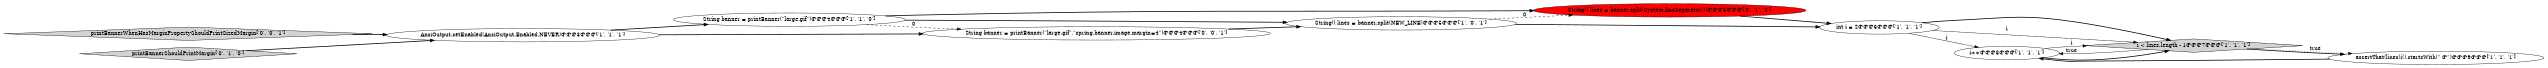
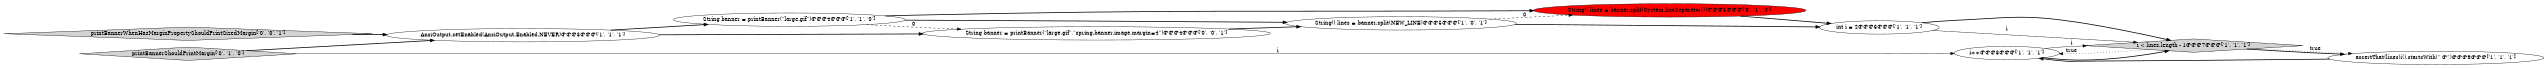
edge "int i = 2@@@6@@@['1', '1', '1']" -> "i++@@@8@@@['1', '1', '1']": now "printBannerShouldPrintMargin['0', '1', '0']" -> "i++@@@8@@@['1', '1', '1']"
edge "i < lines.length - 1@@@7@@@['1', '1', '1']" -> "i++@@@8@@@['1', '1', '1']": style solid -> dotted
